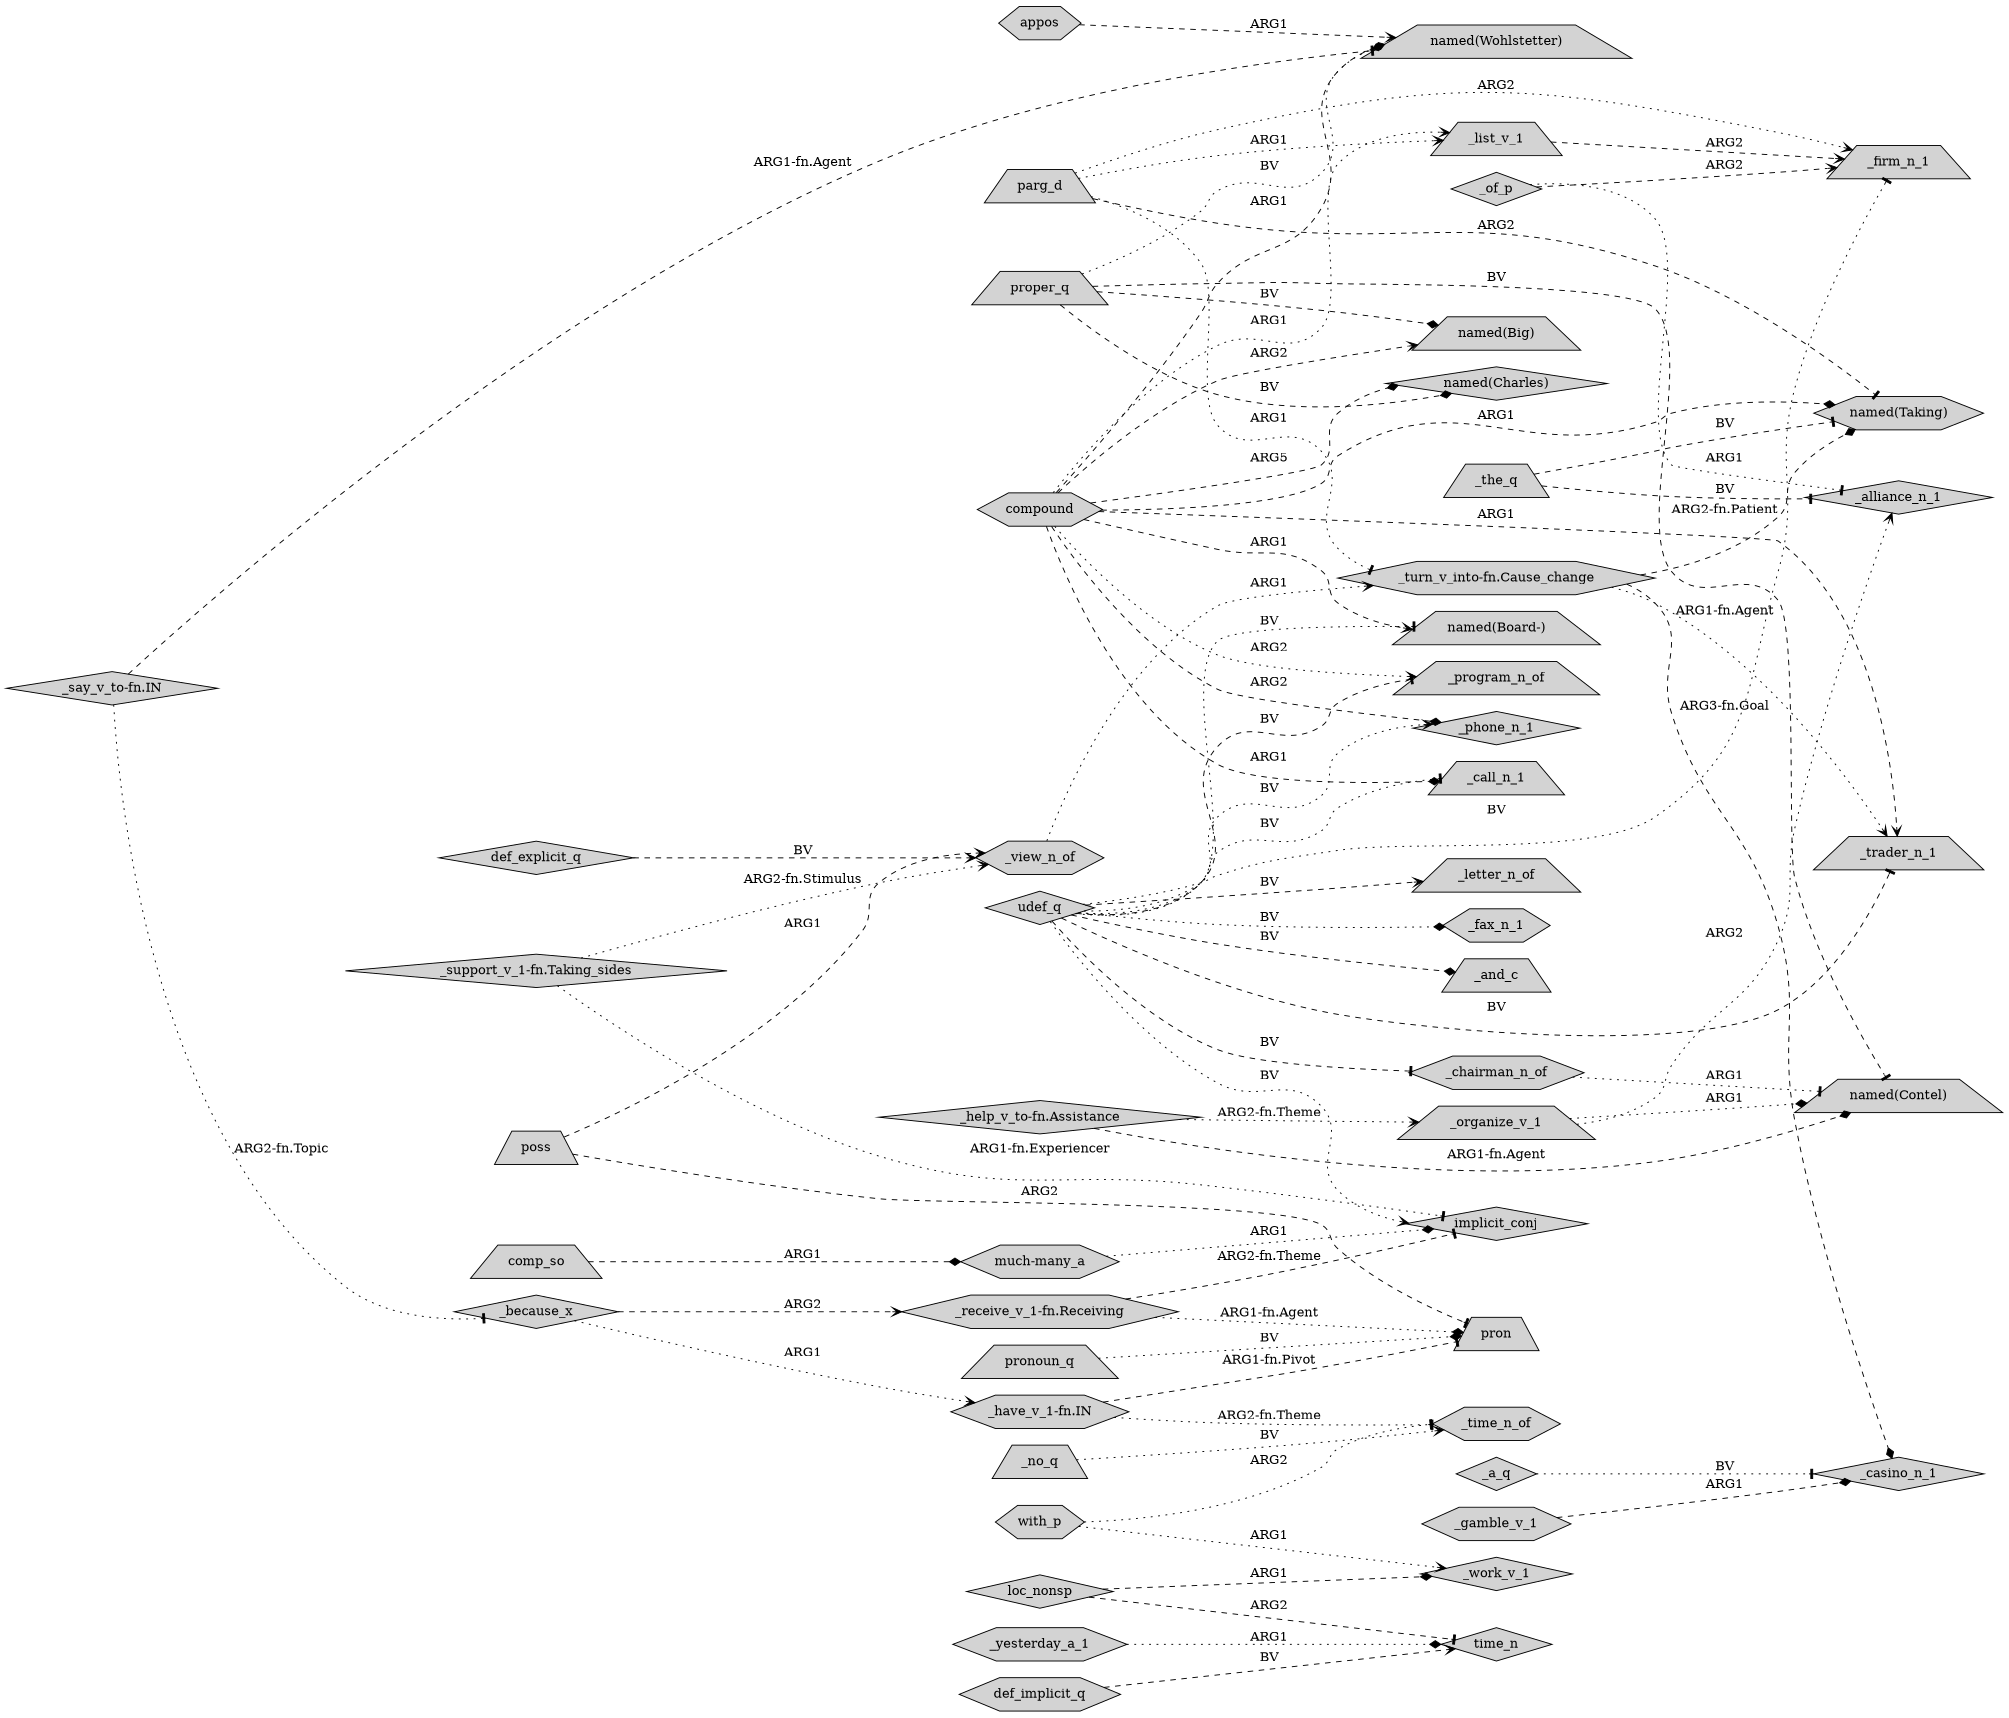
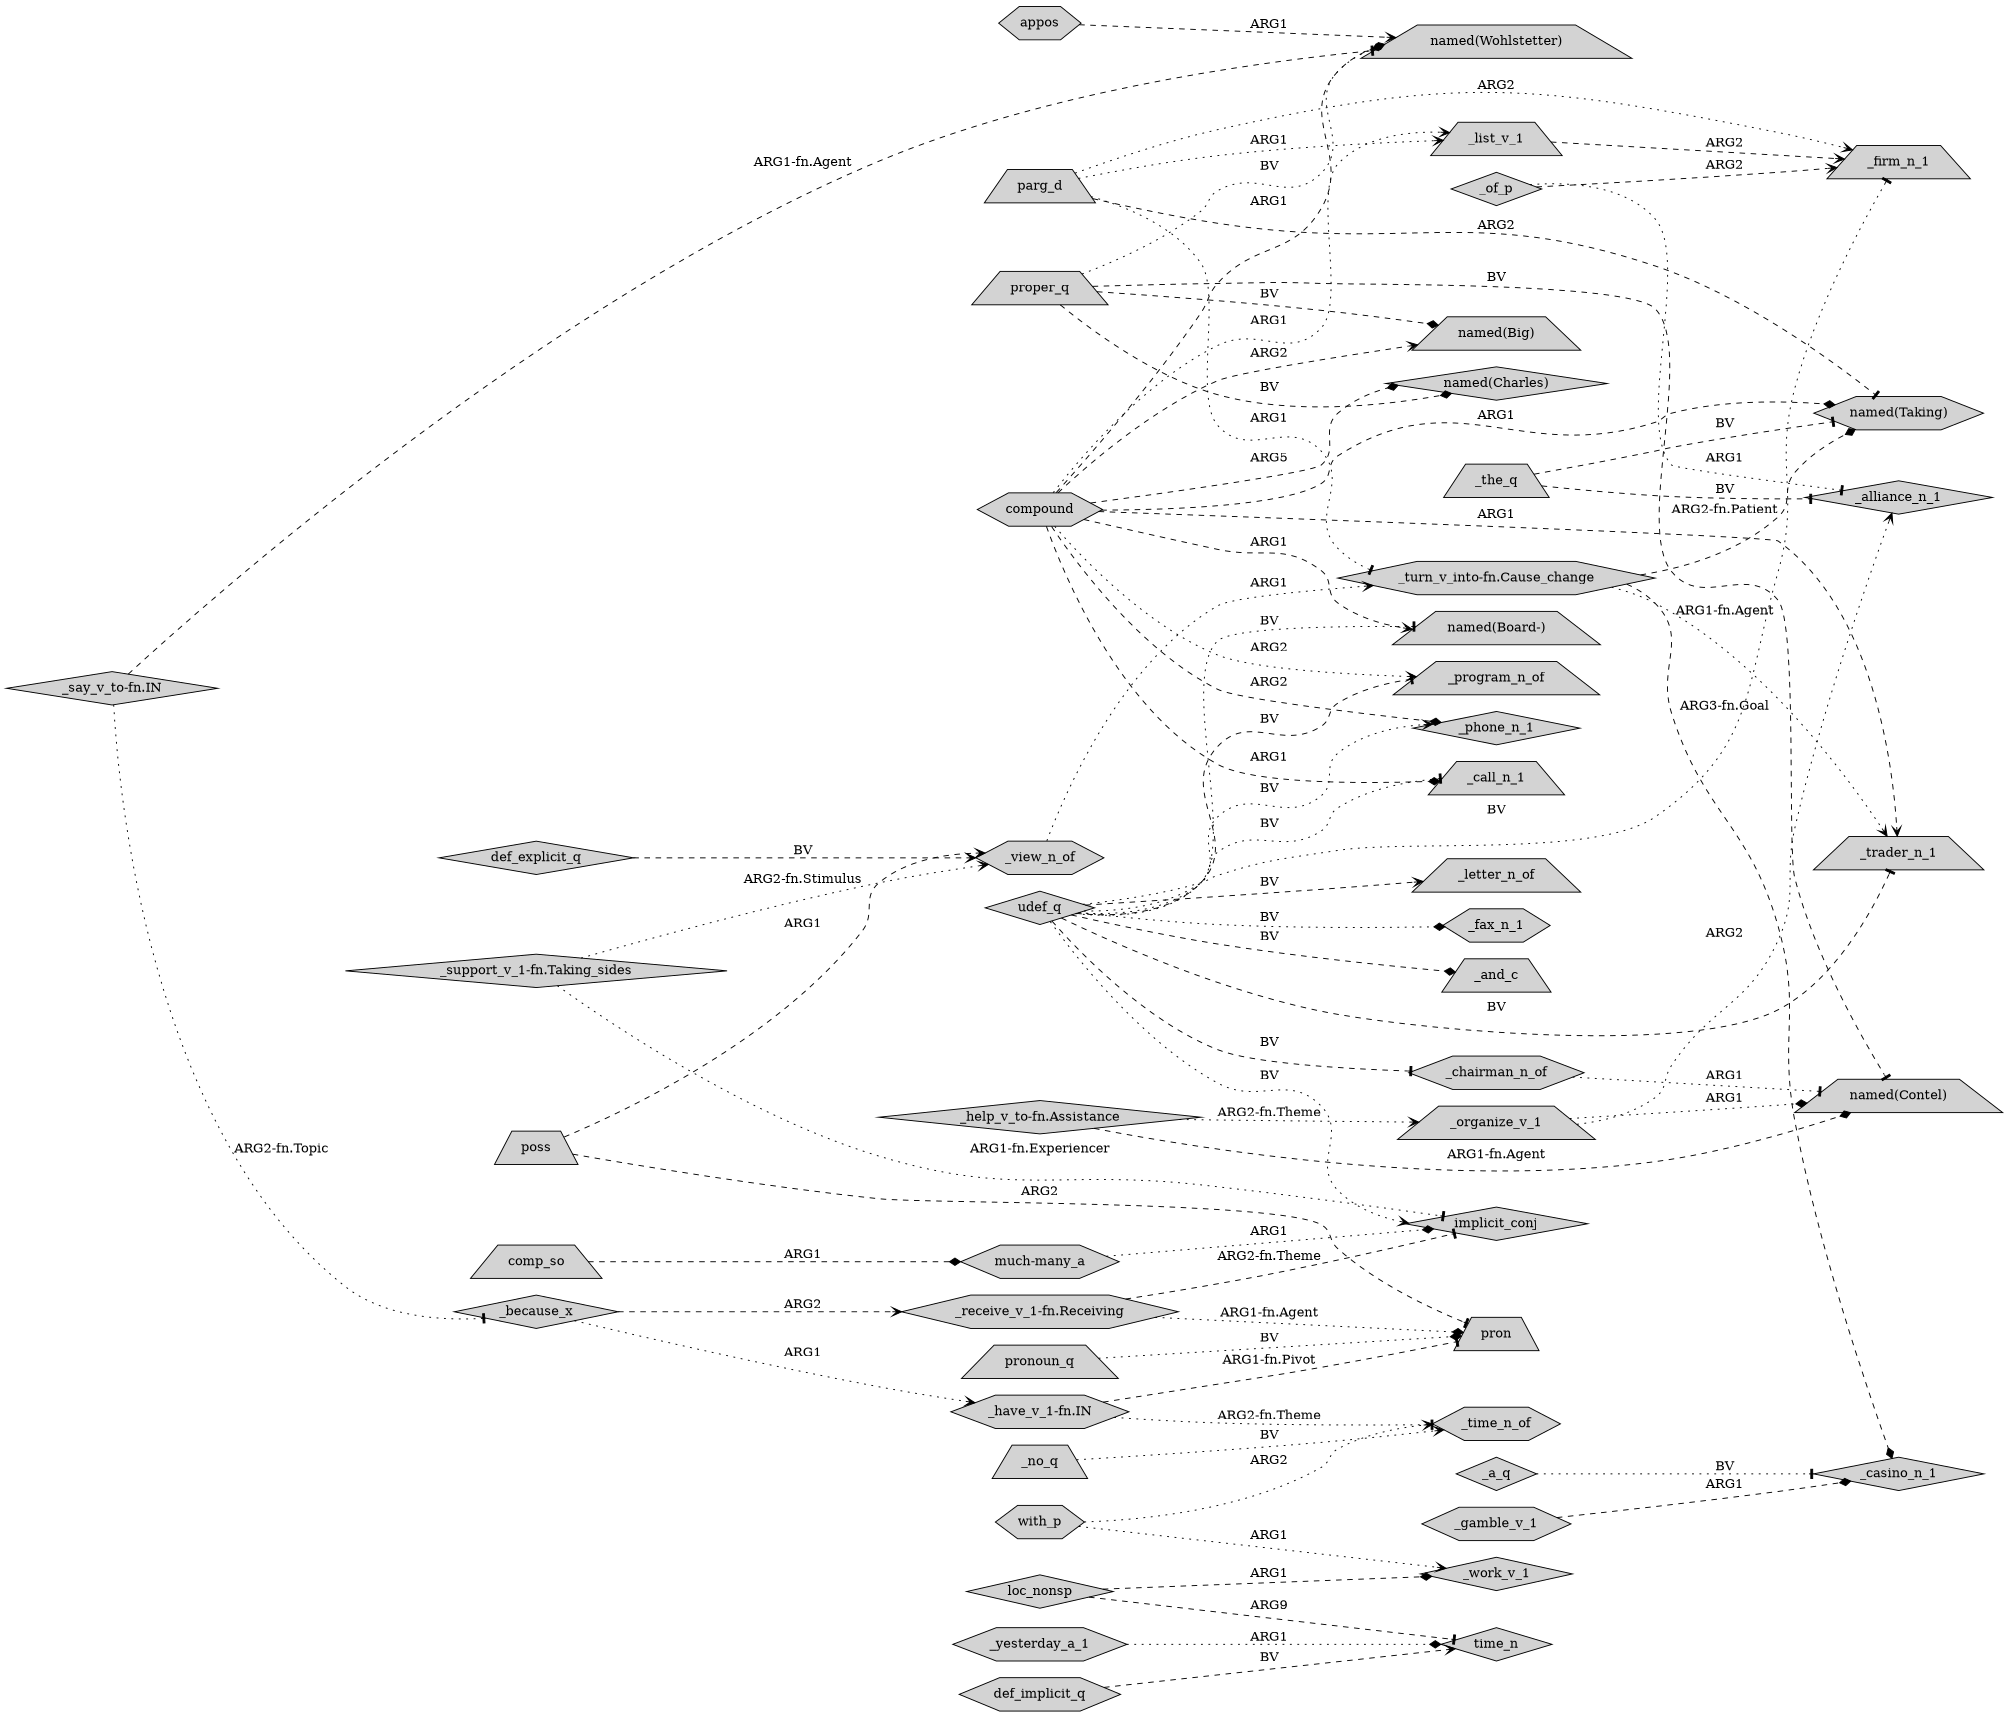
edge "with_p" -> "_time_n_of": arrowhead tee -> vee
edge "loc_nonsp" -> "time_n": label "ARG2" -> "ARG9"
